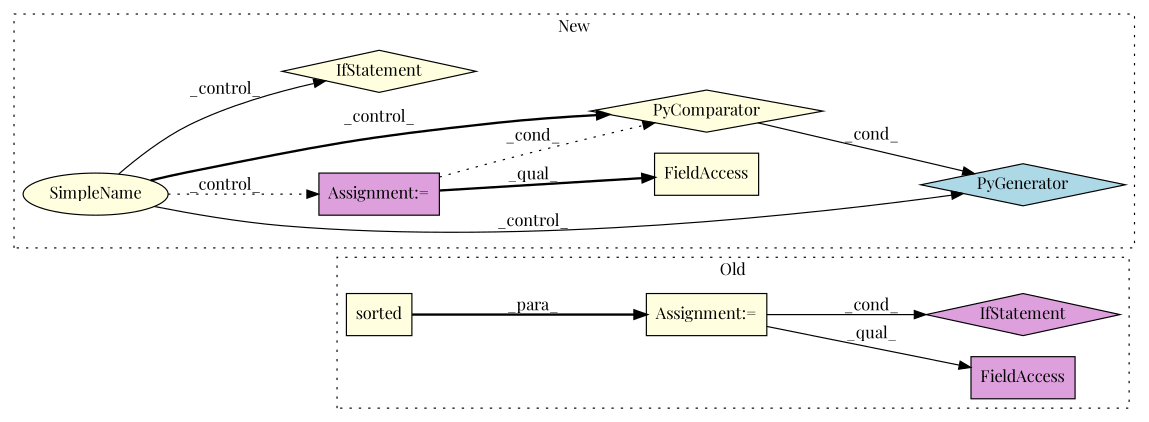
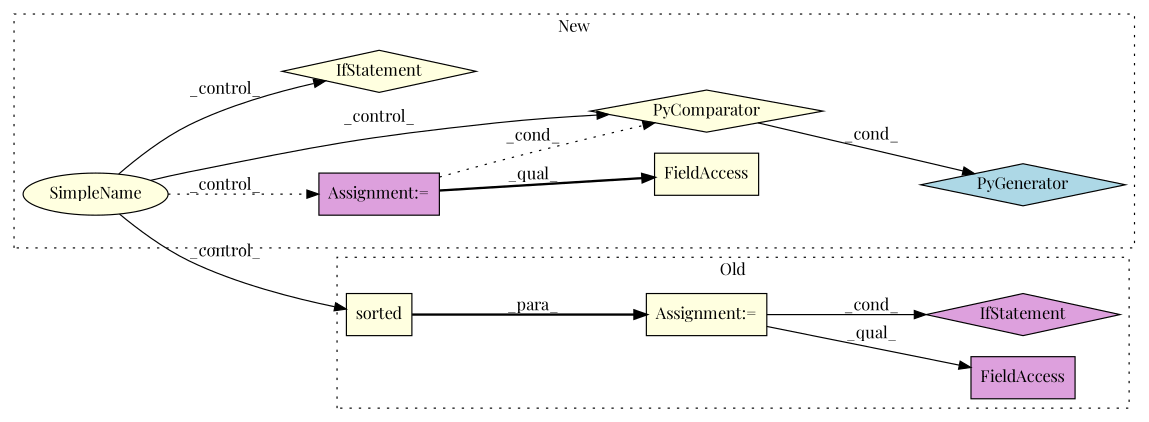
edge "SimpleName" -> "PyComparator": style bold -> solid
edge "SimpleName" -> "PyGenerator": now "SimpleName" -> "sorted"
